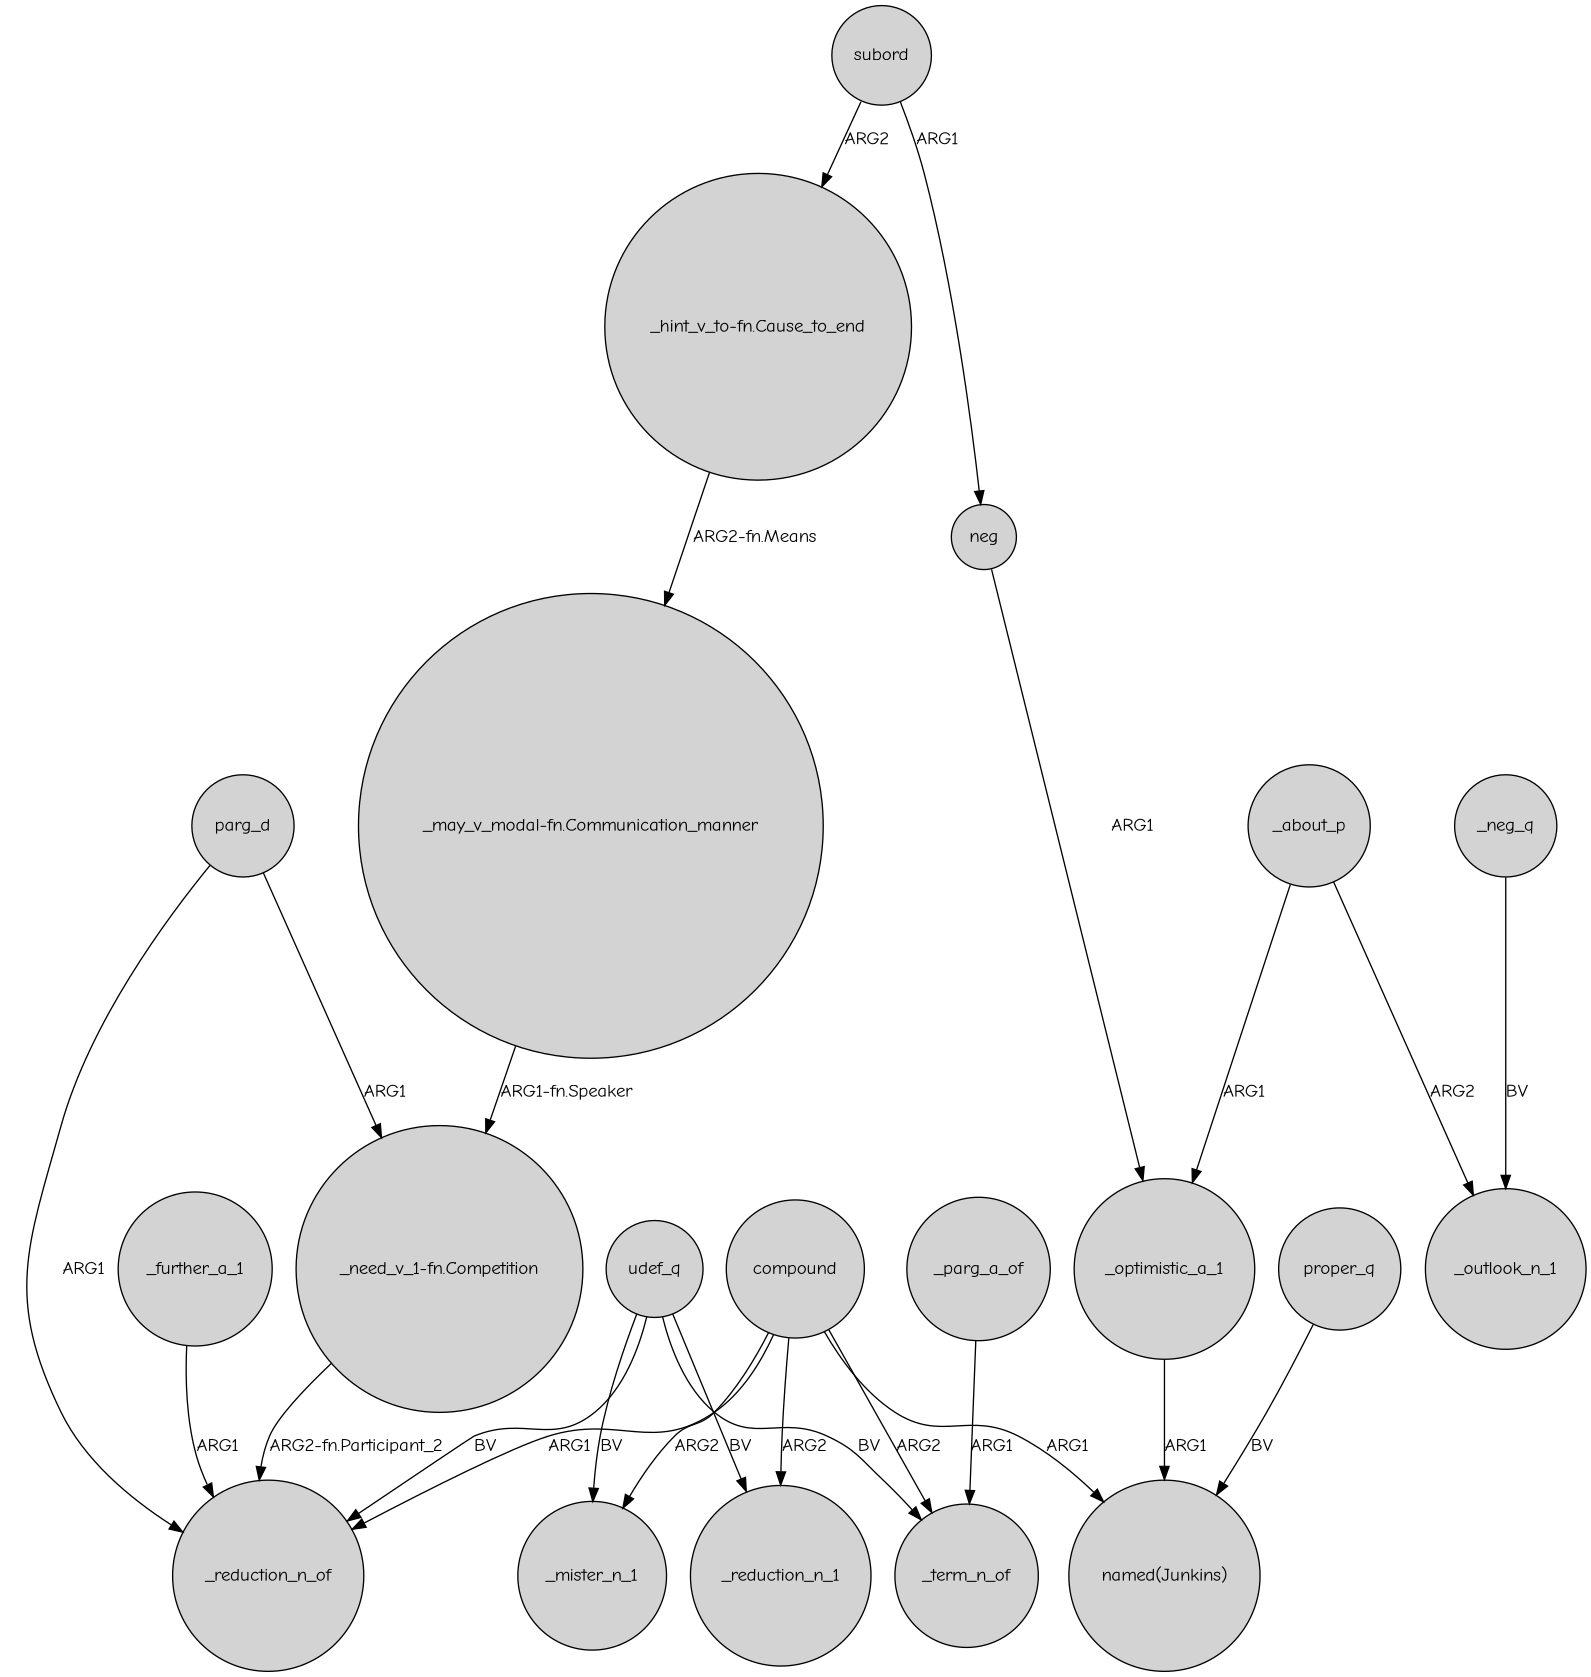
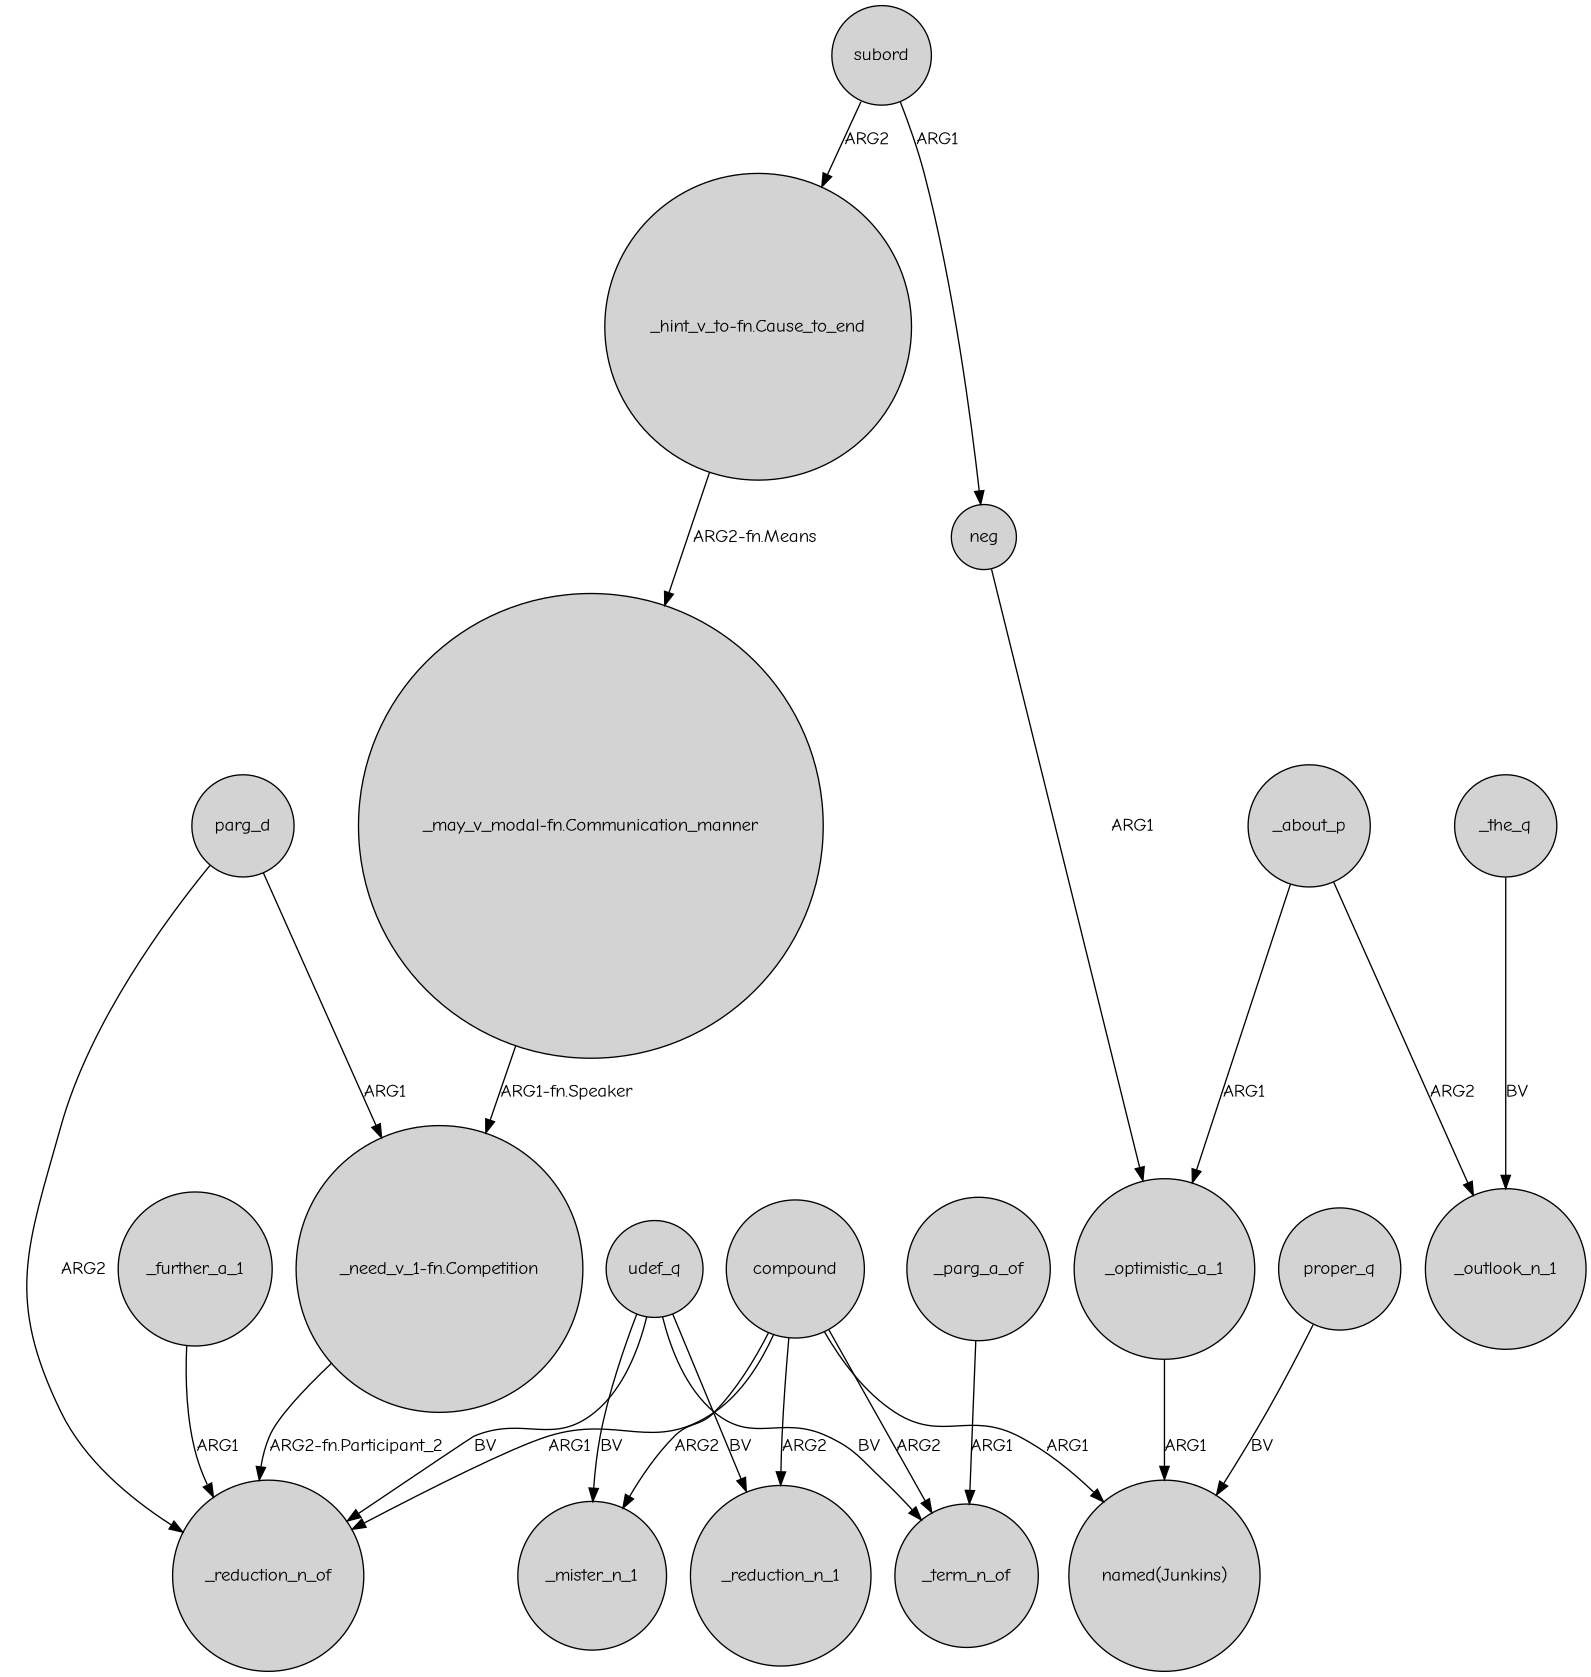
node "_neg_q": label "_neg_q" -> "_the_q"
edge "parg_d" -> "_reduction_n_of": label "ARG1" -> "ARG2"
